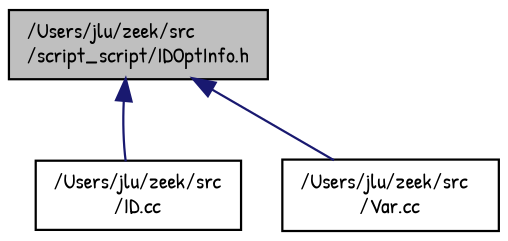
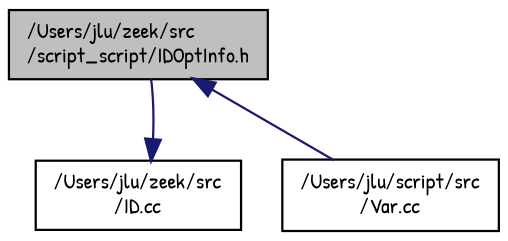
edge "/Users/jlu/zeek/src /ID.cc" -> "/Users/jlu/zeek/src /script_script/IDOptInfo.h": reversed
node "/Users/jlu/zeek/src /Var.cc": label "/Users/jlu/zeek/src /Var.cc" -> "/Users/jlu/script/src /Var.cc"
